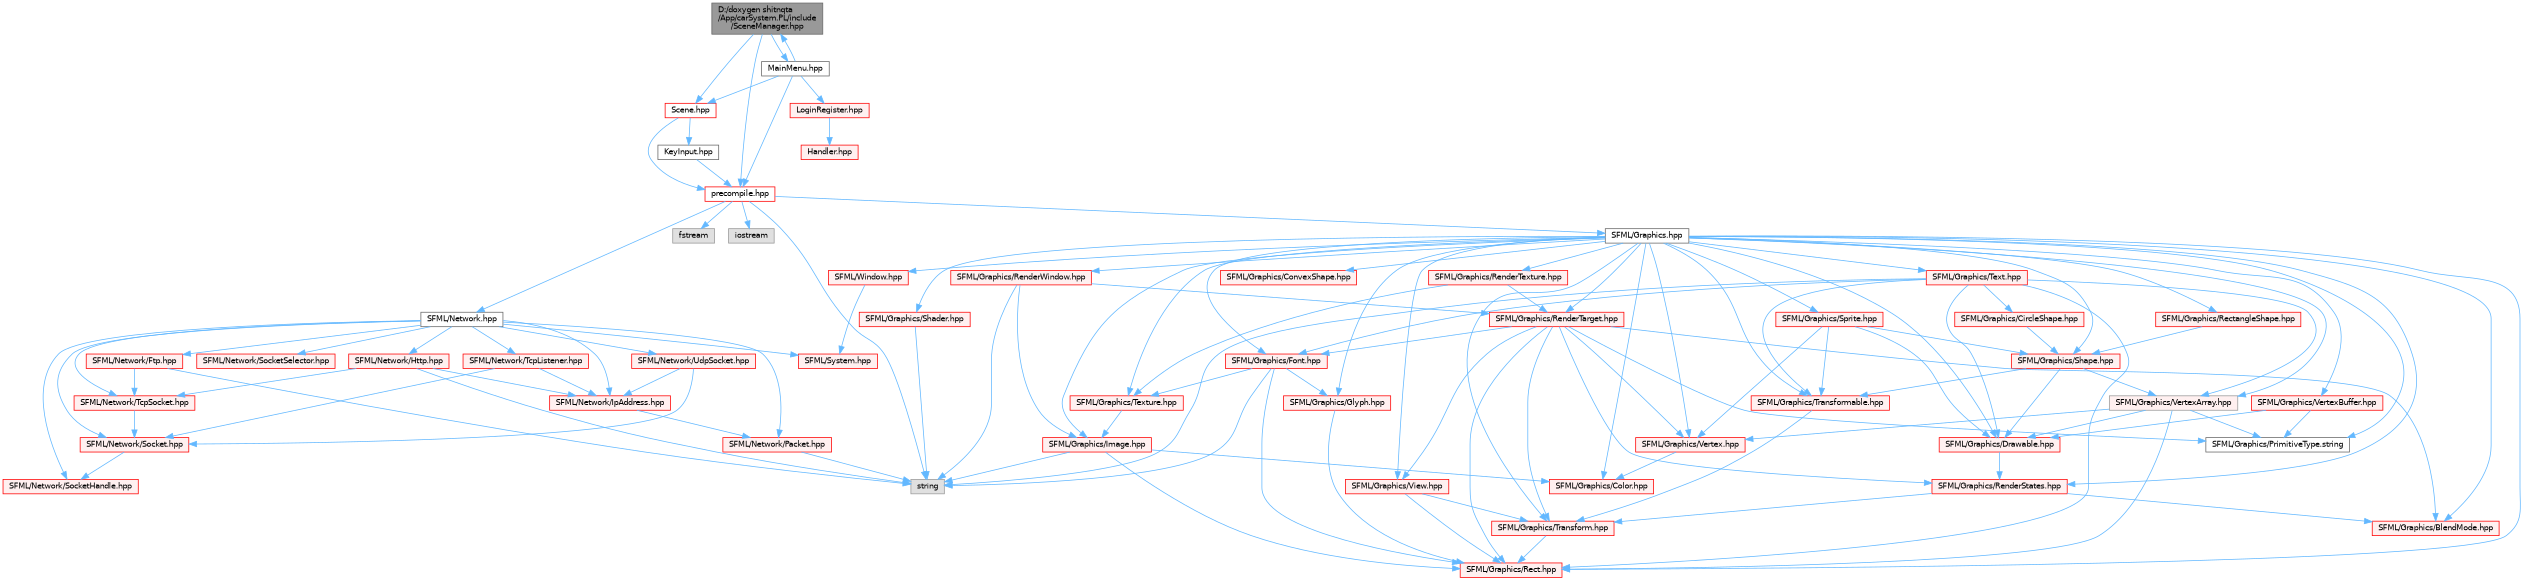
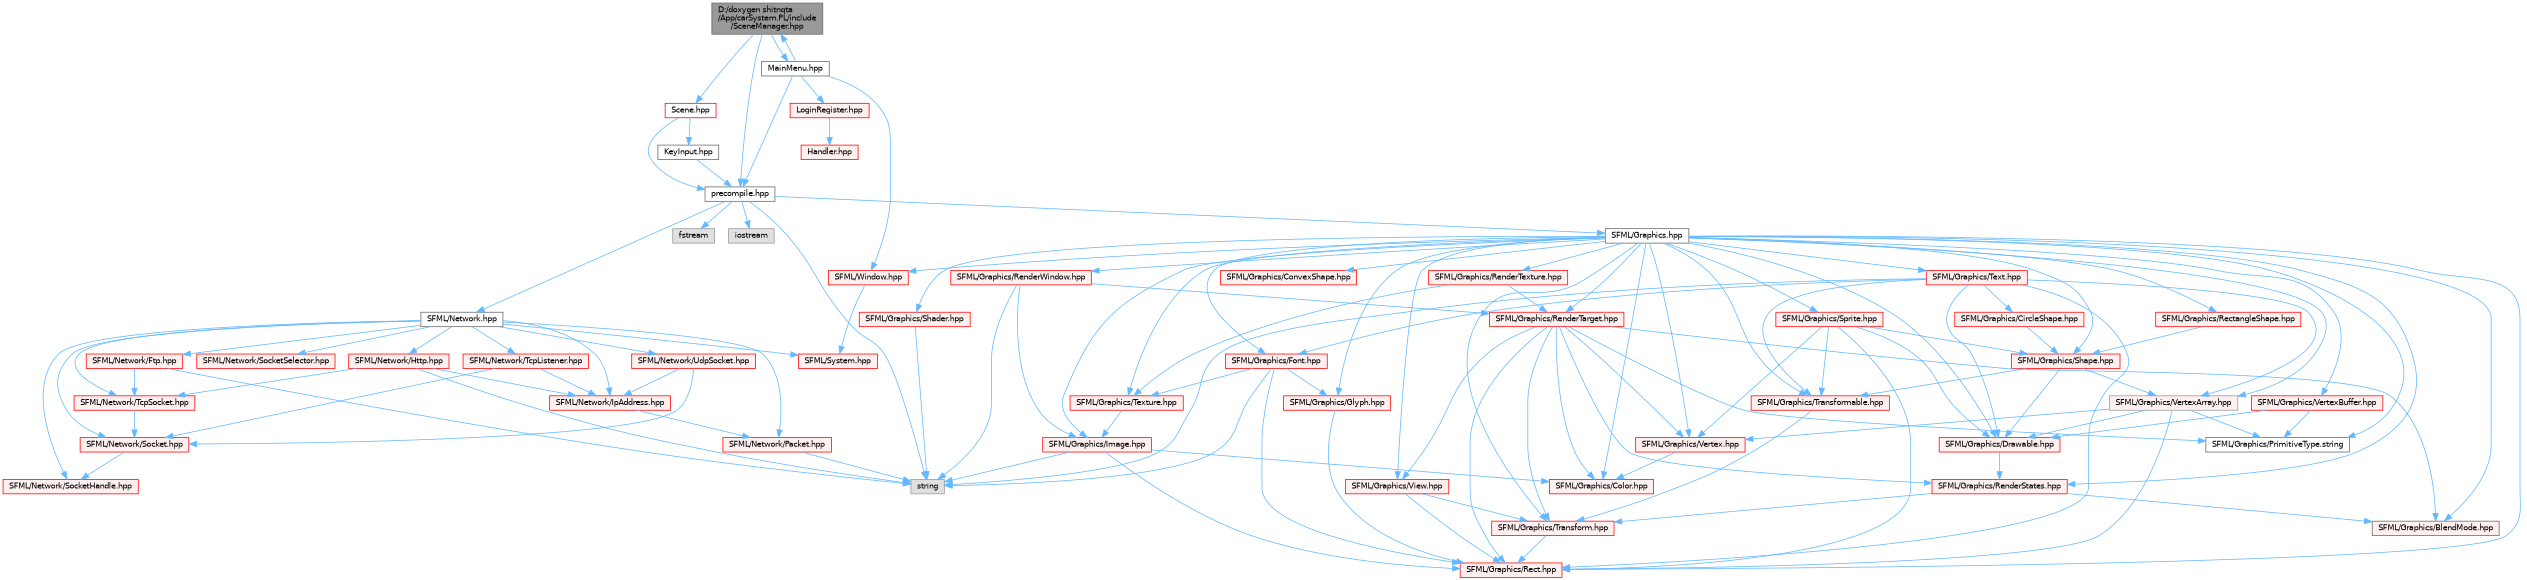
edge "MainMenu.hpp" -> "Scene.hpp": now "MainMenu.hpp" -> "SFML/Window.hpp"
node "precompile.hpp": color red -> grey40
edge "SFML/Graphics/RenderTarget.hpp" -> "SFML/Graphics/Font.hpp": now "SFML/Graphics/RenderTarget.hpp" -> "SFML/Graphics/Color.hpp"
node "SFML/Graphics/BlendMode.hpp": color red -> grey40
edge "SFML/Graphics/Sprite.hpp" -> "SFML/Graphics/Rect.hpp": added
